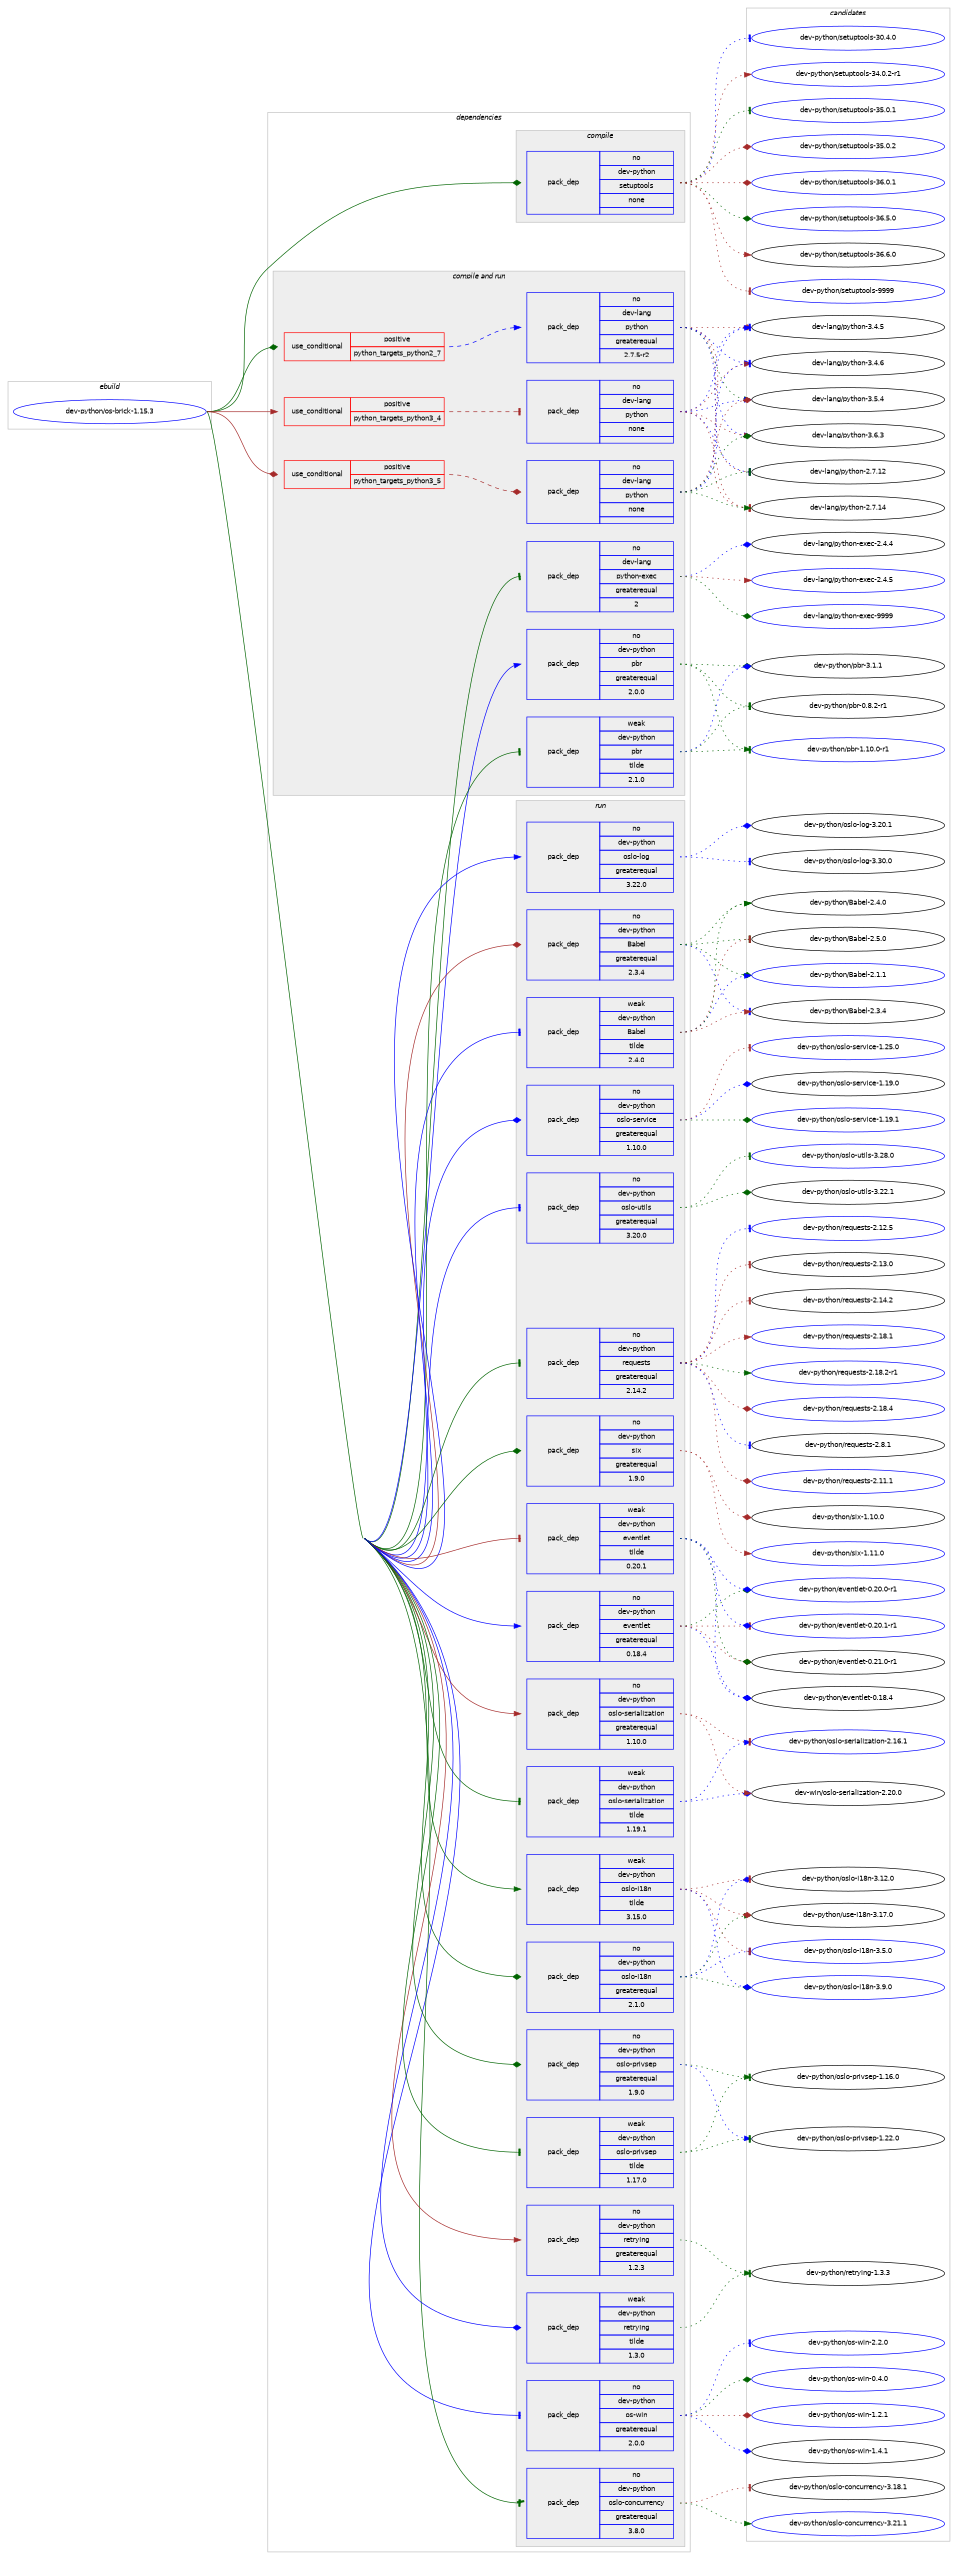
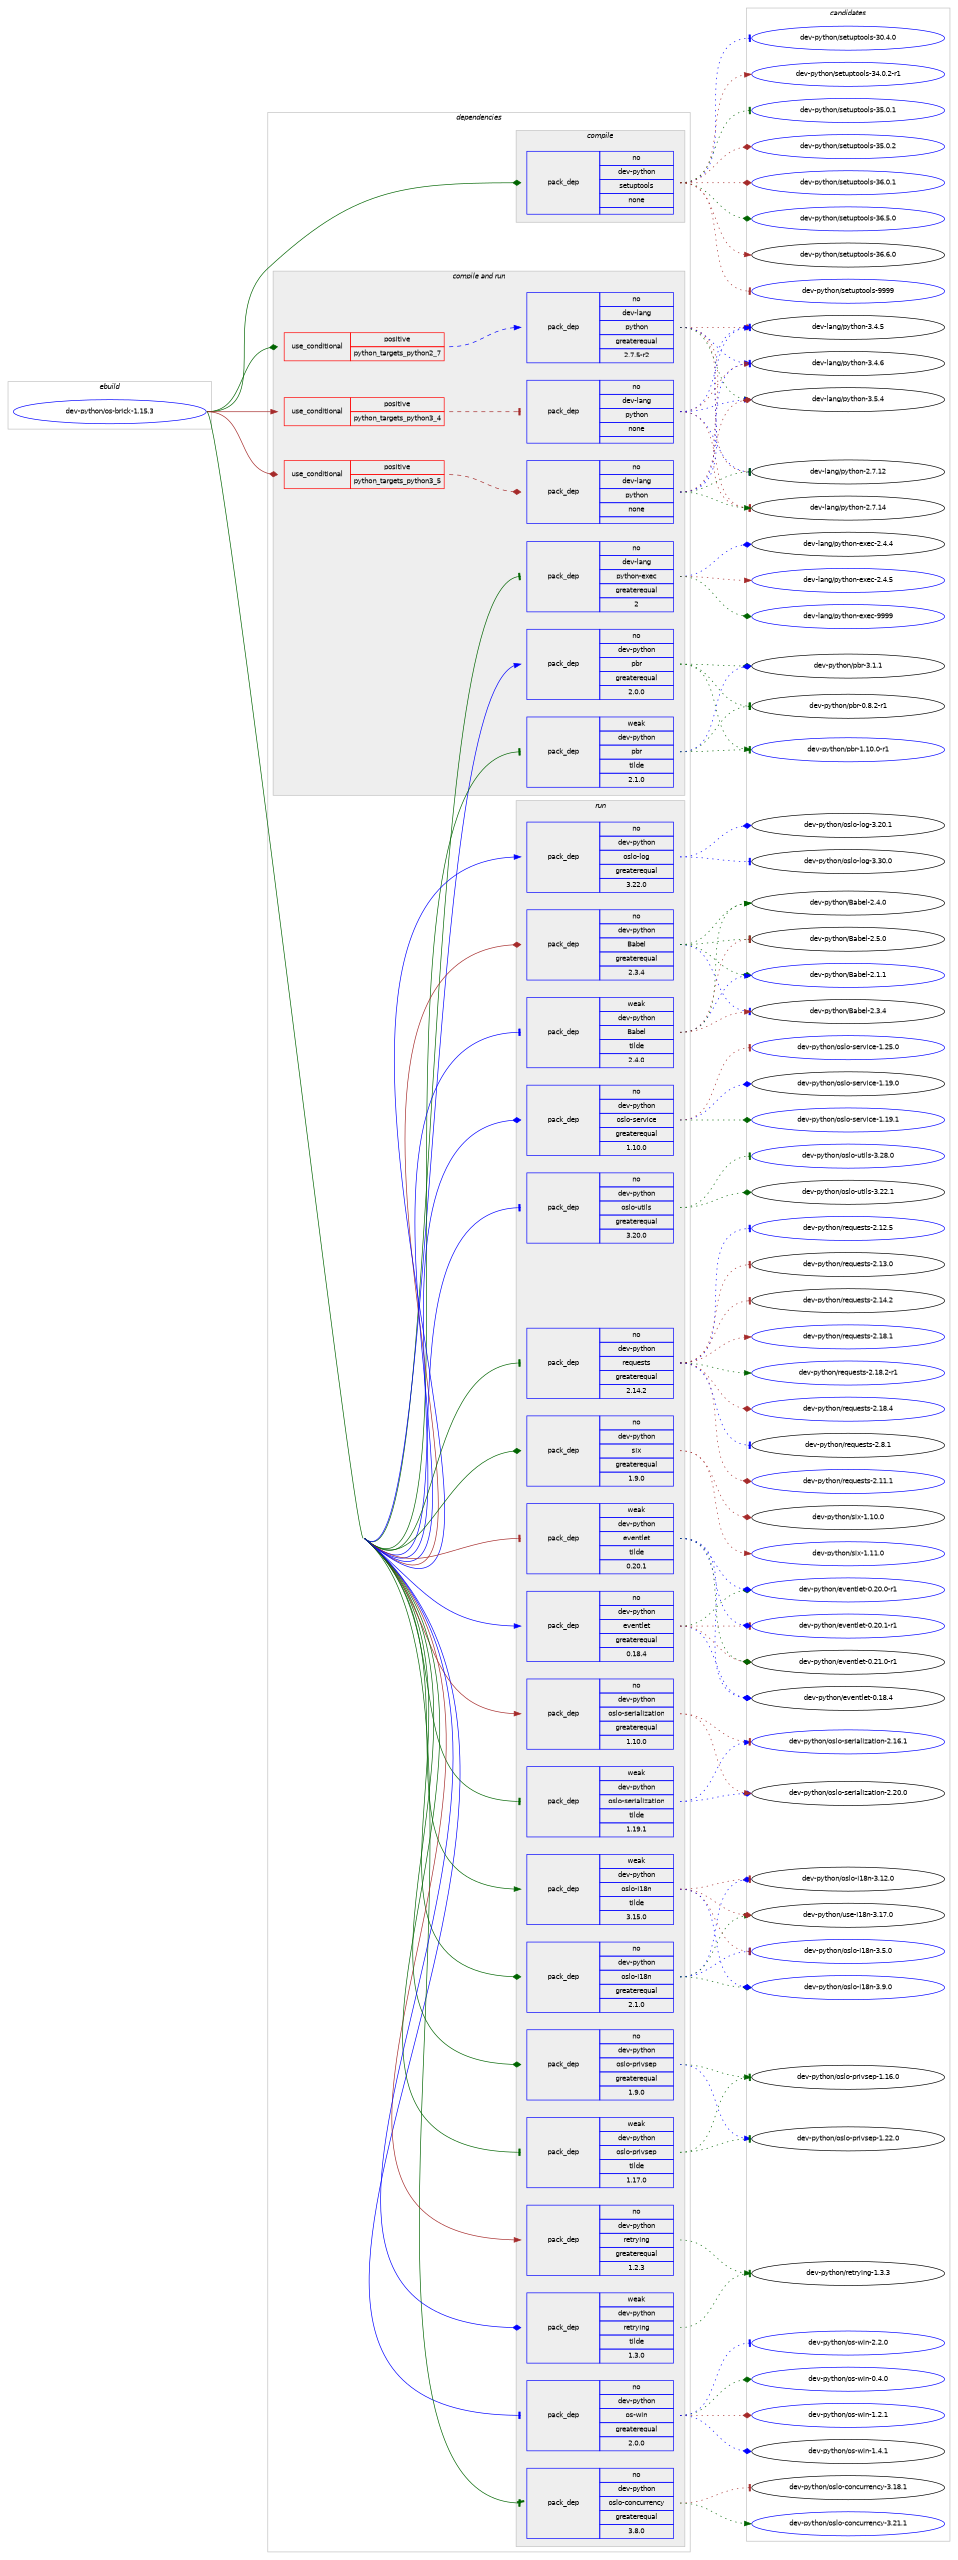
node "dev-lang/python-3.6.3": removed
node "dev-win/oslo-serialization-2.20.0": label "dev-win/oslo-serialization-2.20.0" -> "dev-python/oslo-serialization-2.20.0"
